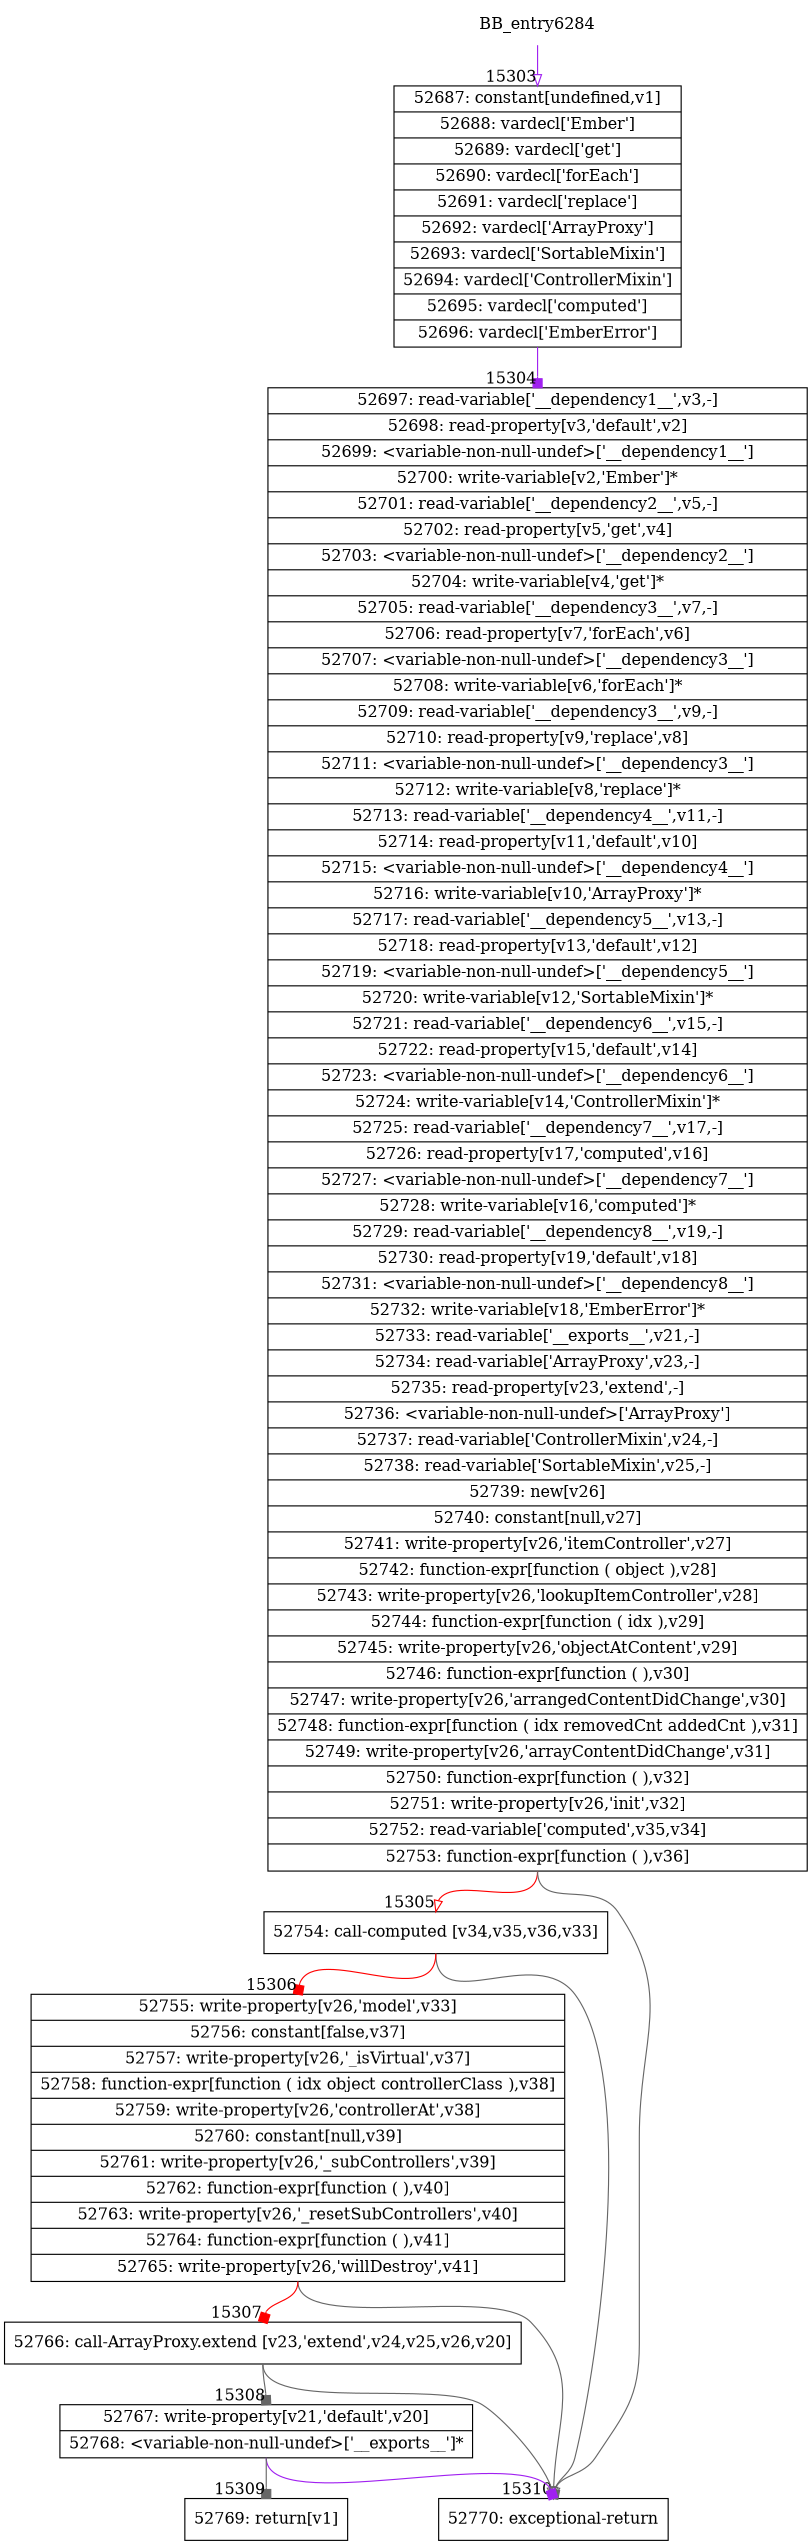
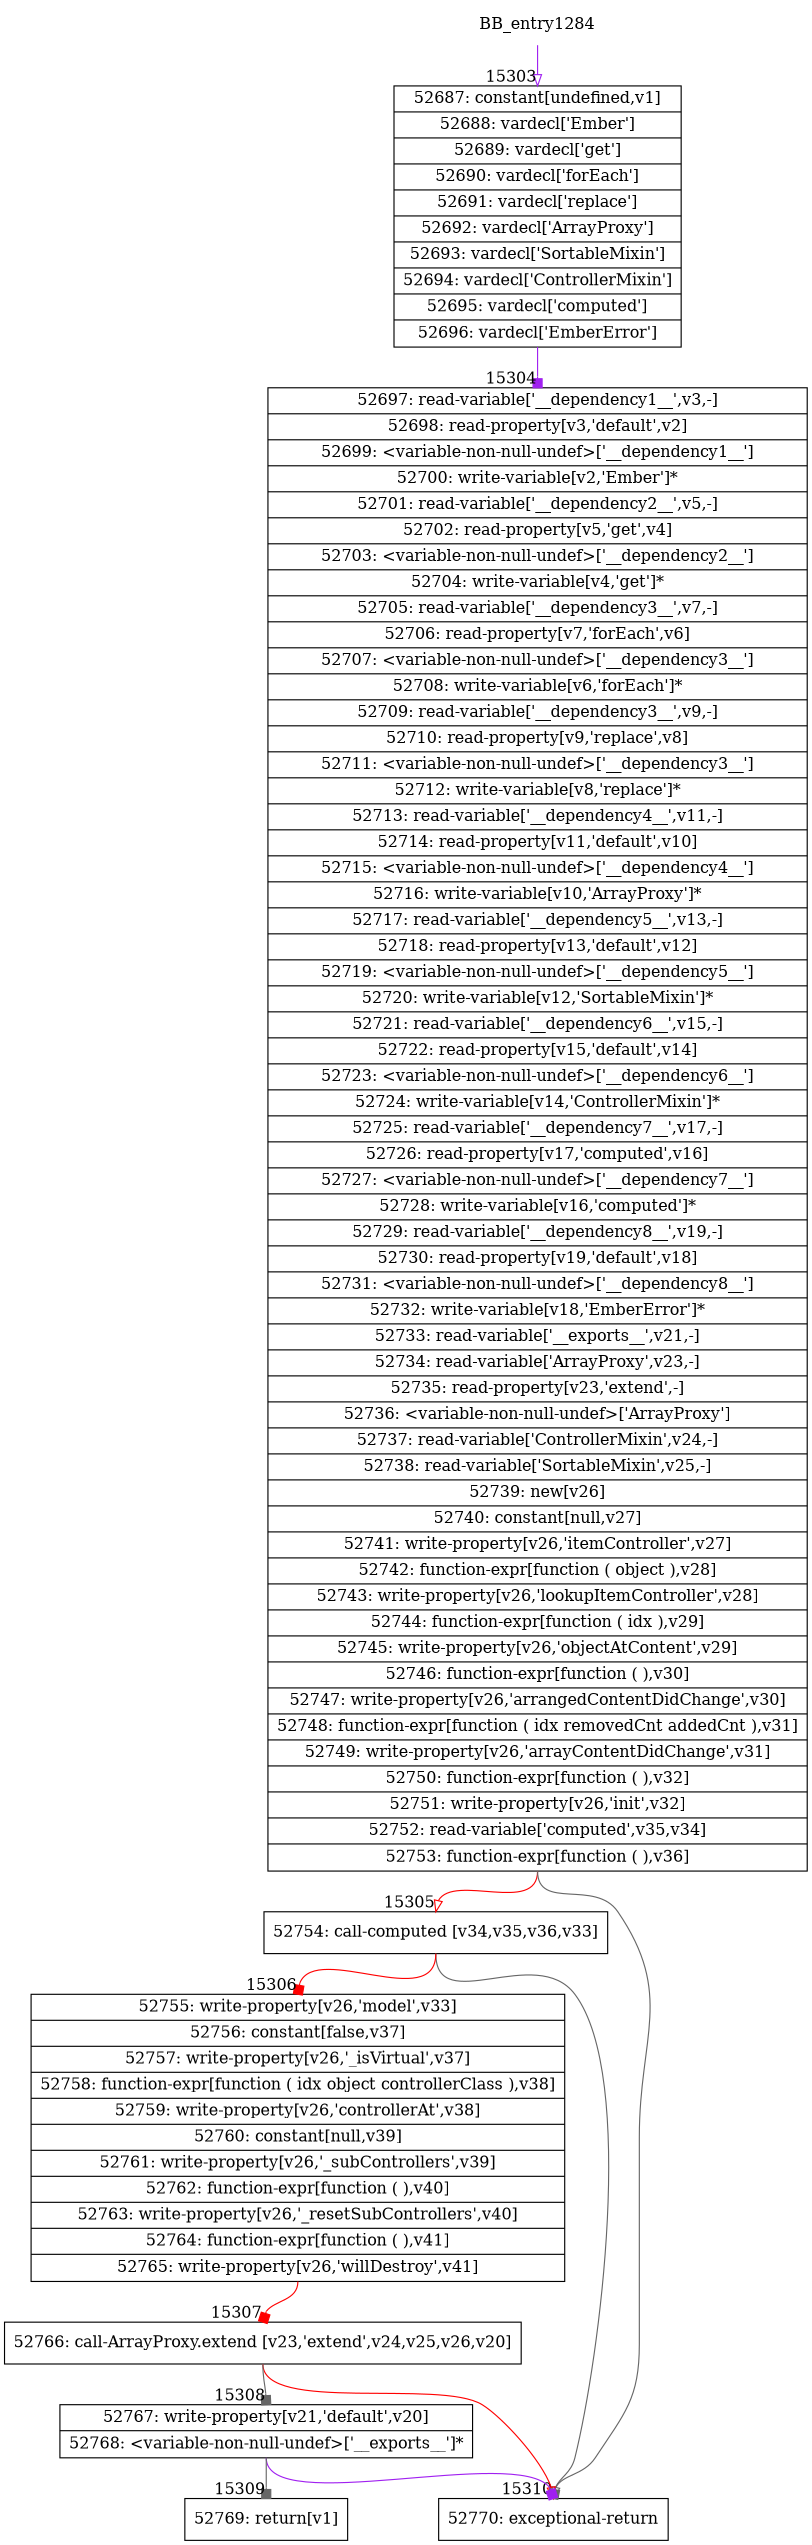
node "BB_entry6284": label "BB_entry6284" -> "BB_entry1284"
edge "52755: write-property[v26,'model',v33]" -> "52770: exceptional-return": removed
edge "52766: call-ArrayProxy.extend [v23,'extend',v24,v25,v26,v20]" -> "52770: exceptional-return": color gray40 -> red
